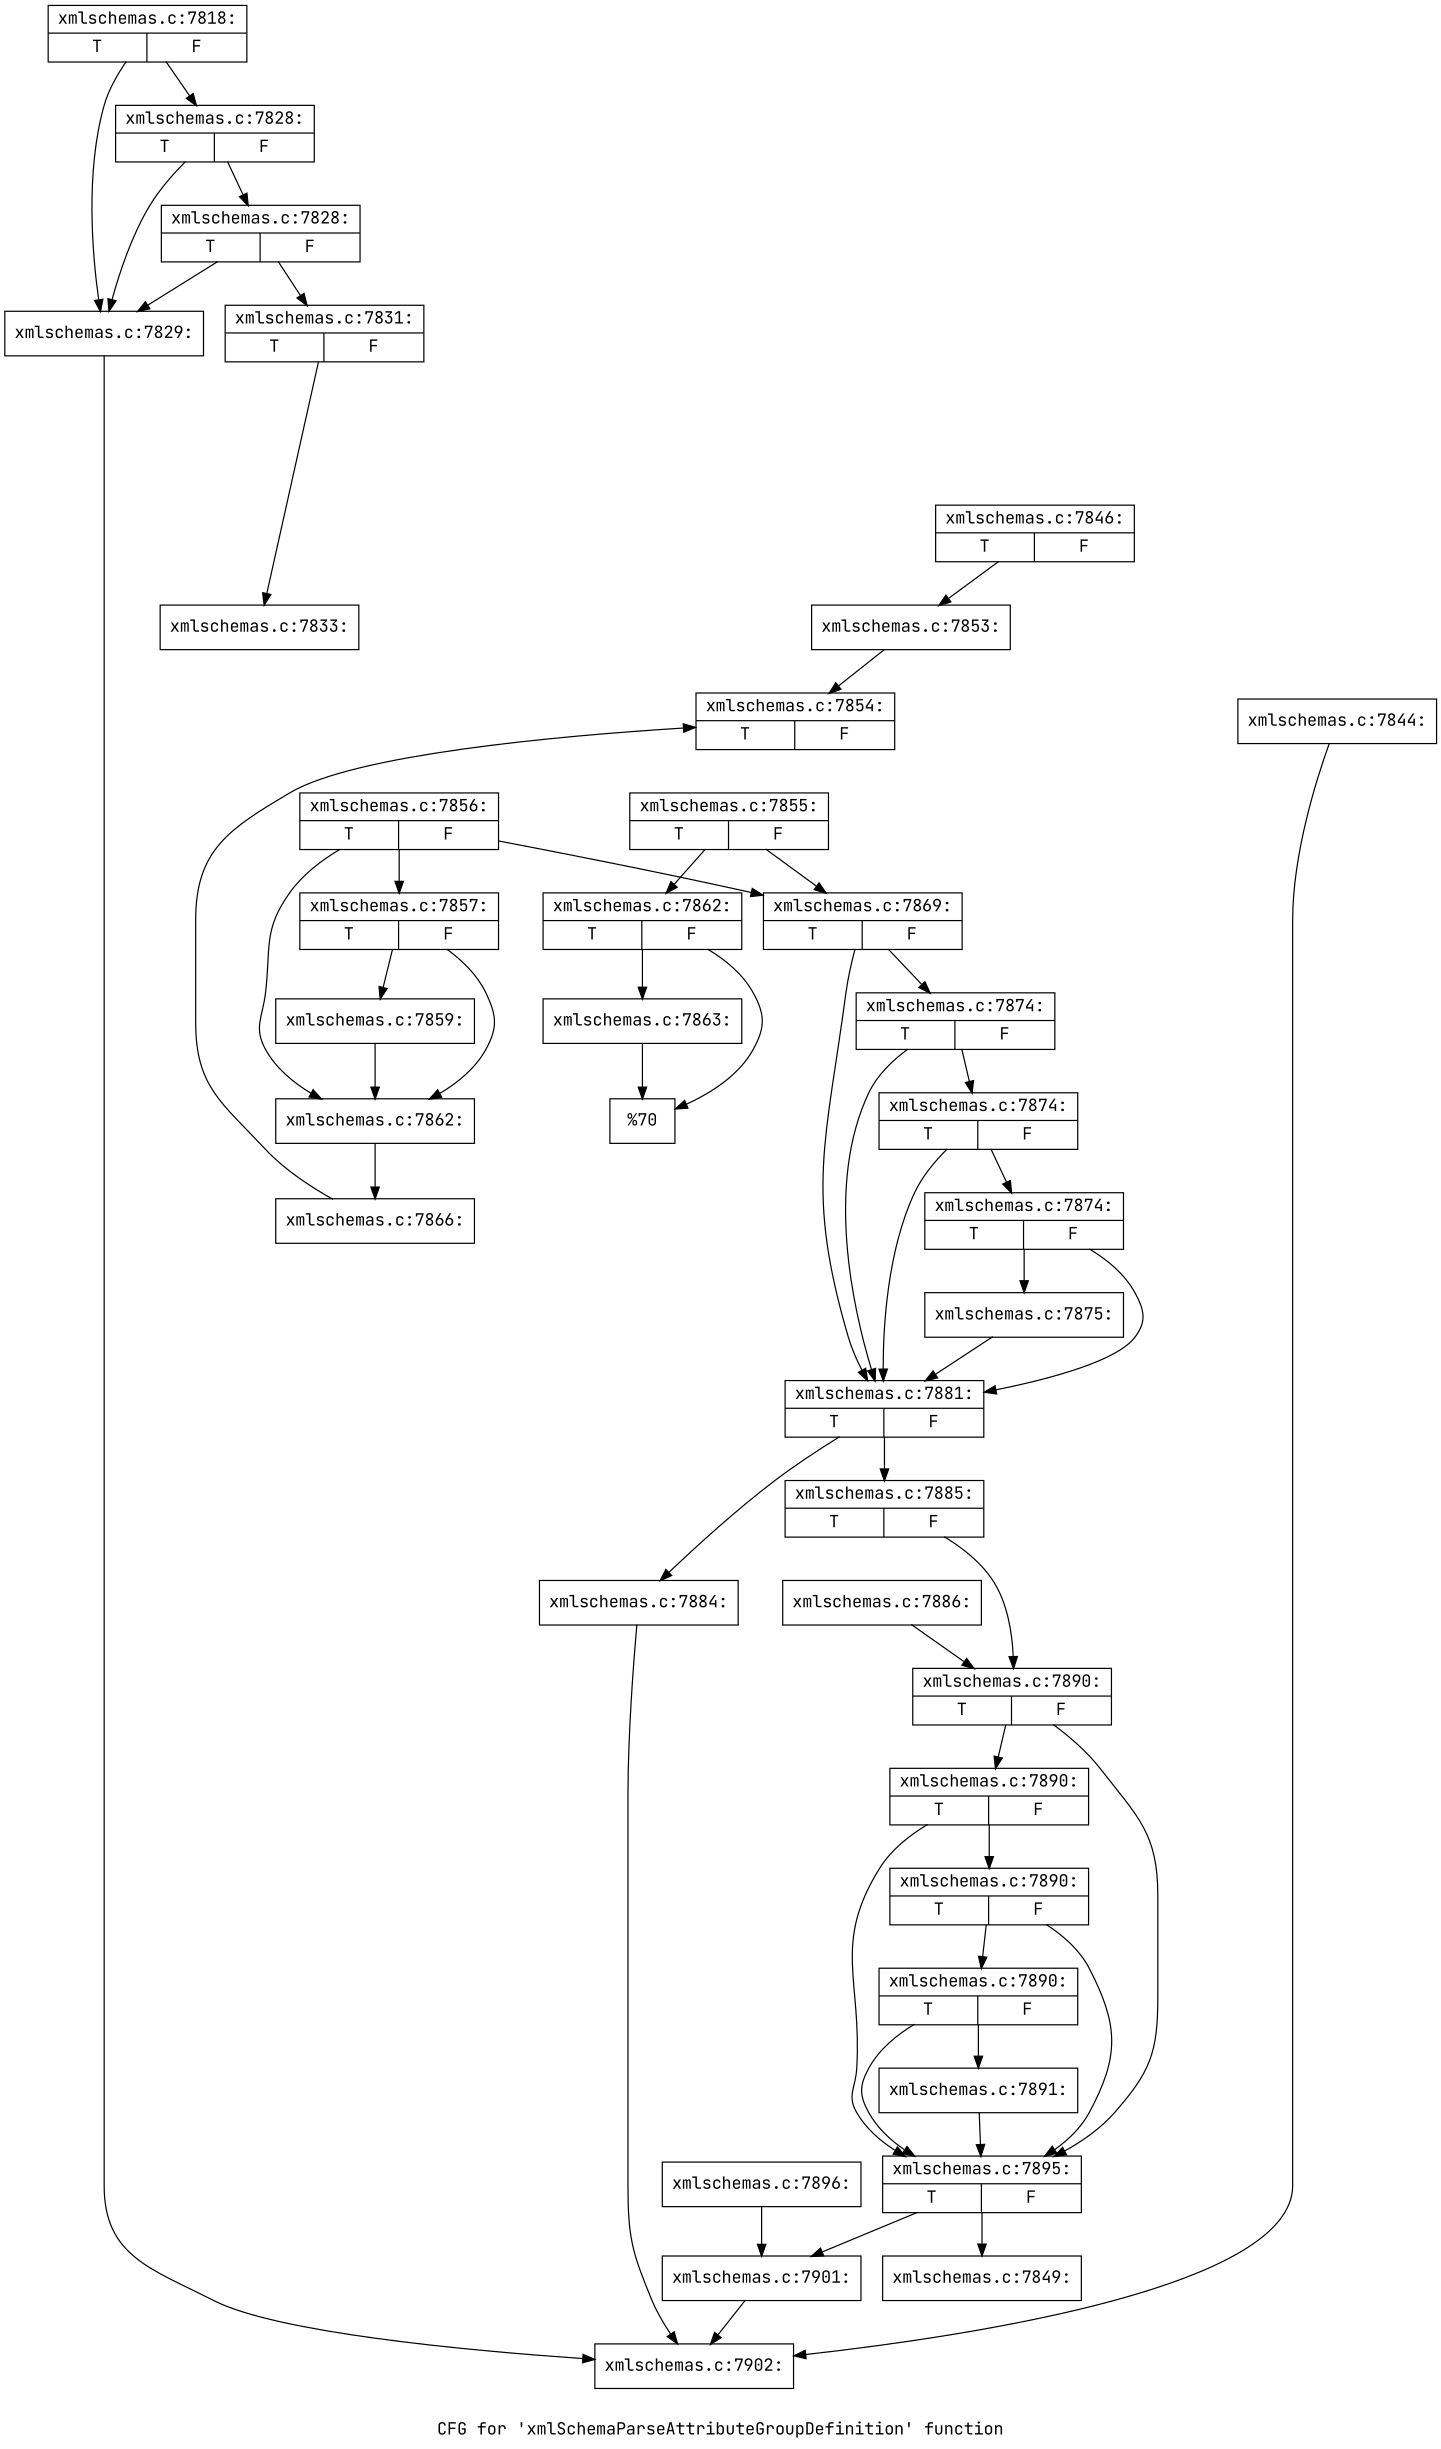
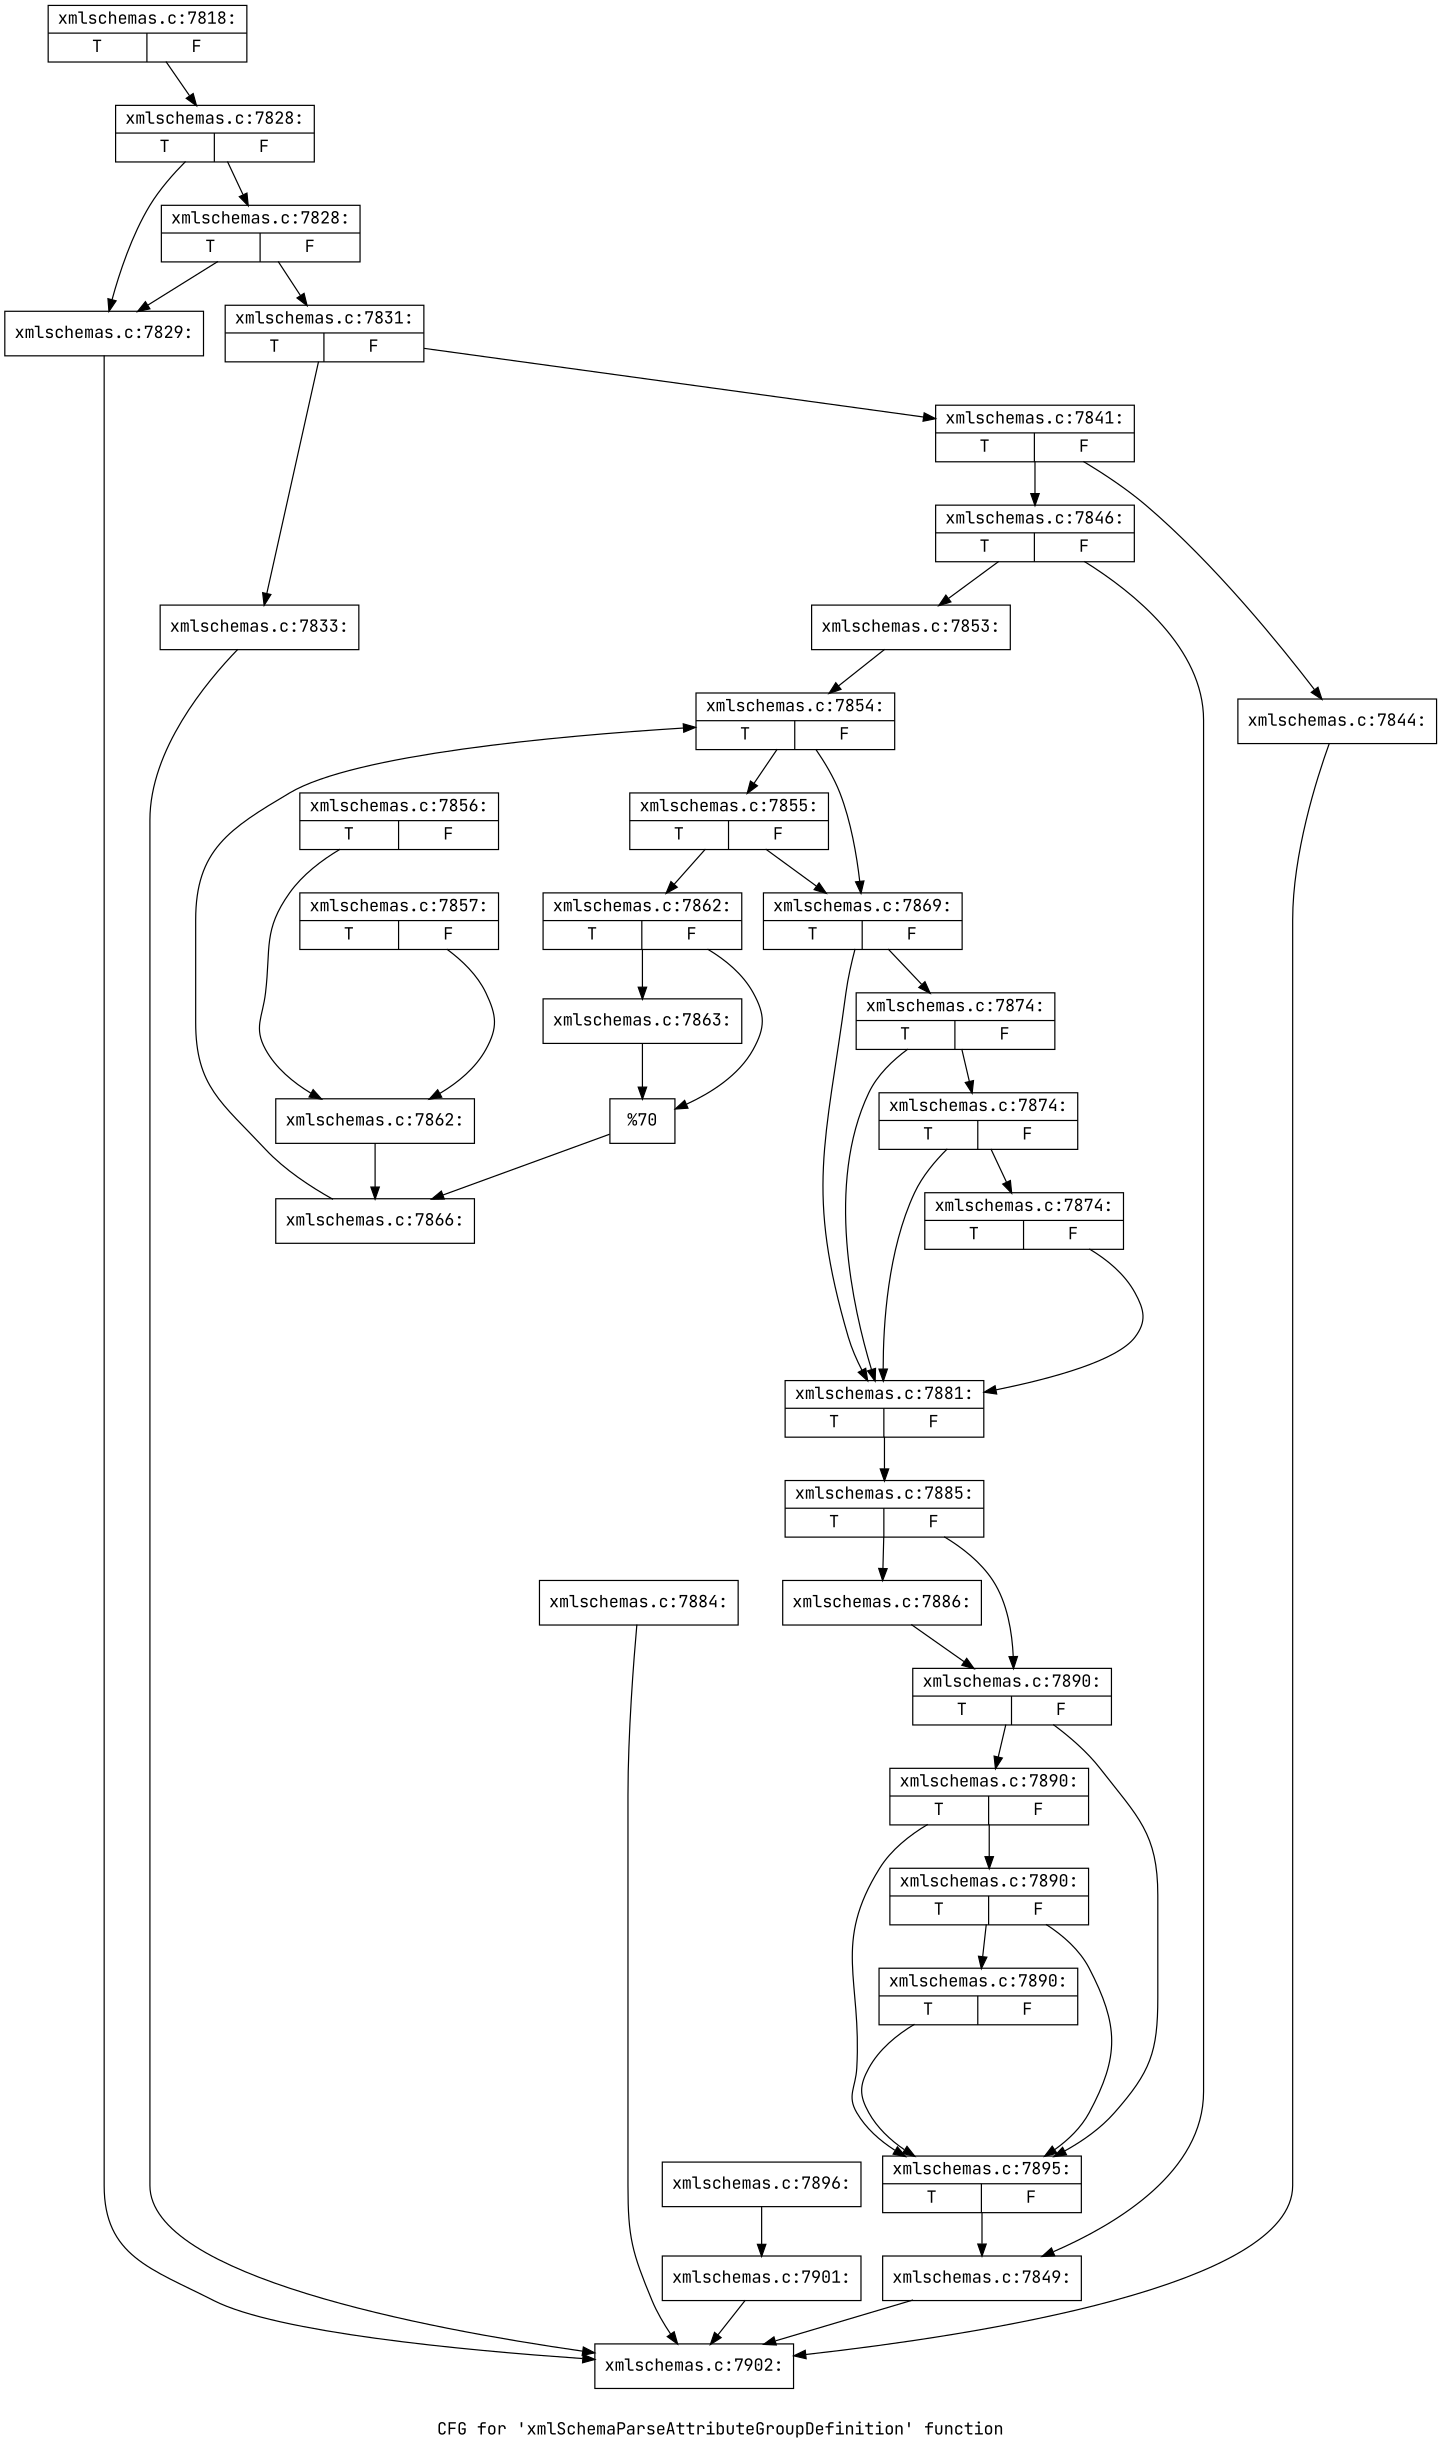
edge "xmlschemas.c:7818:" -> "xmlschemas.c:7829:": removed
node "xmlschemas.c:7841:": added
edge "xmlschemas.c:7854:" -> "xmlschemas.c:7855:": added
edge "xmlschemas.c:7856:" -> "xmlschemas.c:7857:": removed
edge "xmlschemas.c:7856:" -> "xmlschemas.c:7869:": now "xmlschemas.c:7854:" -> "xmlschemas.c:7869:"
node "xmlschemas.c:7859:": removed
edge "%70" -> "xmlschemas.c:7866:": added
node "xmlschemas.c:7875:": removed
edge "xmlschemas.c:7846:" -> "xmlschemas.c:7849:": added
edge "xmlschemas.c:7881:" -> "xmlschemas.c:7884:": removed
edge "xmlschemas.c:7885:" -> "xmlschemas.c:7886:": added
edge "xmlschemas.c:7833:" -> "xmlschemas.c:7902:": added
node "xmlschemas.c:7891:": removed
edge "xmlschemas.c:7895:" -> "xmlschemas.c:7901:": removed
edge "xmlschemas.c:7849:" -> "xmlschemas.c:7902:": added
